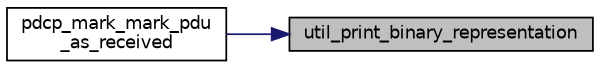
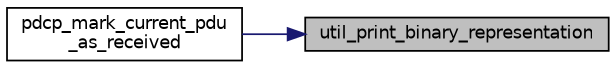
node "pdcp_mark_mark_pdu _as_received": label "pdcp_mark_mark_pdu _as_received" -> "pdcp_mark_current_pdu _as_received"
